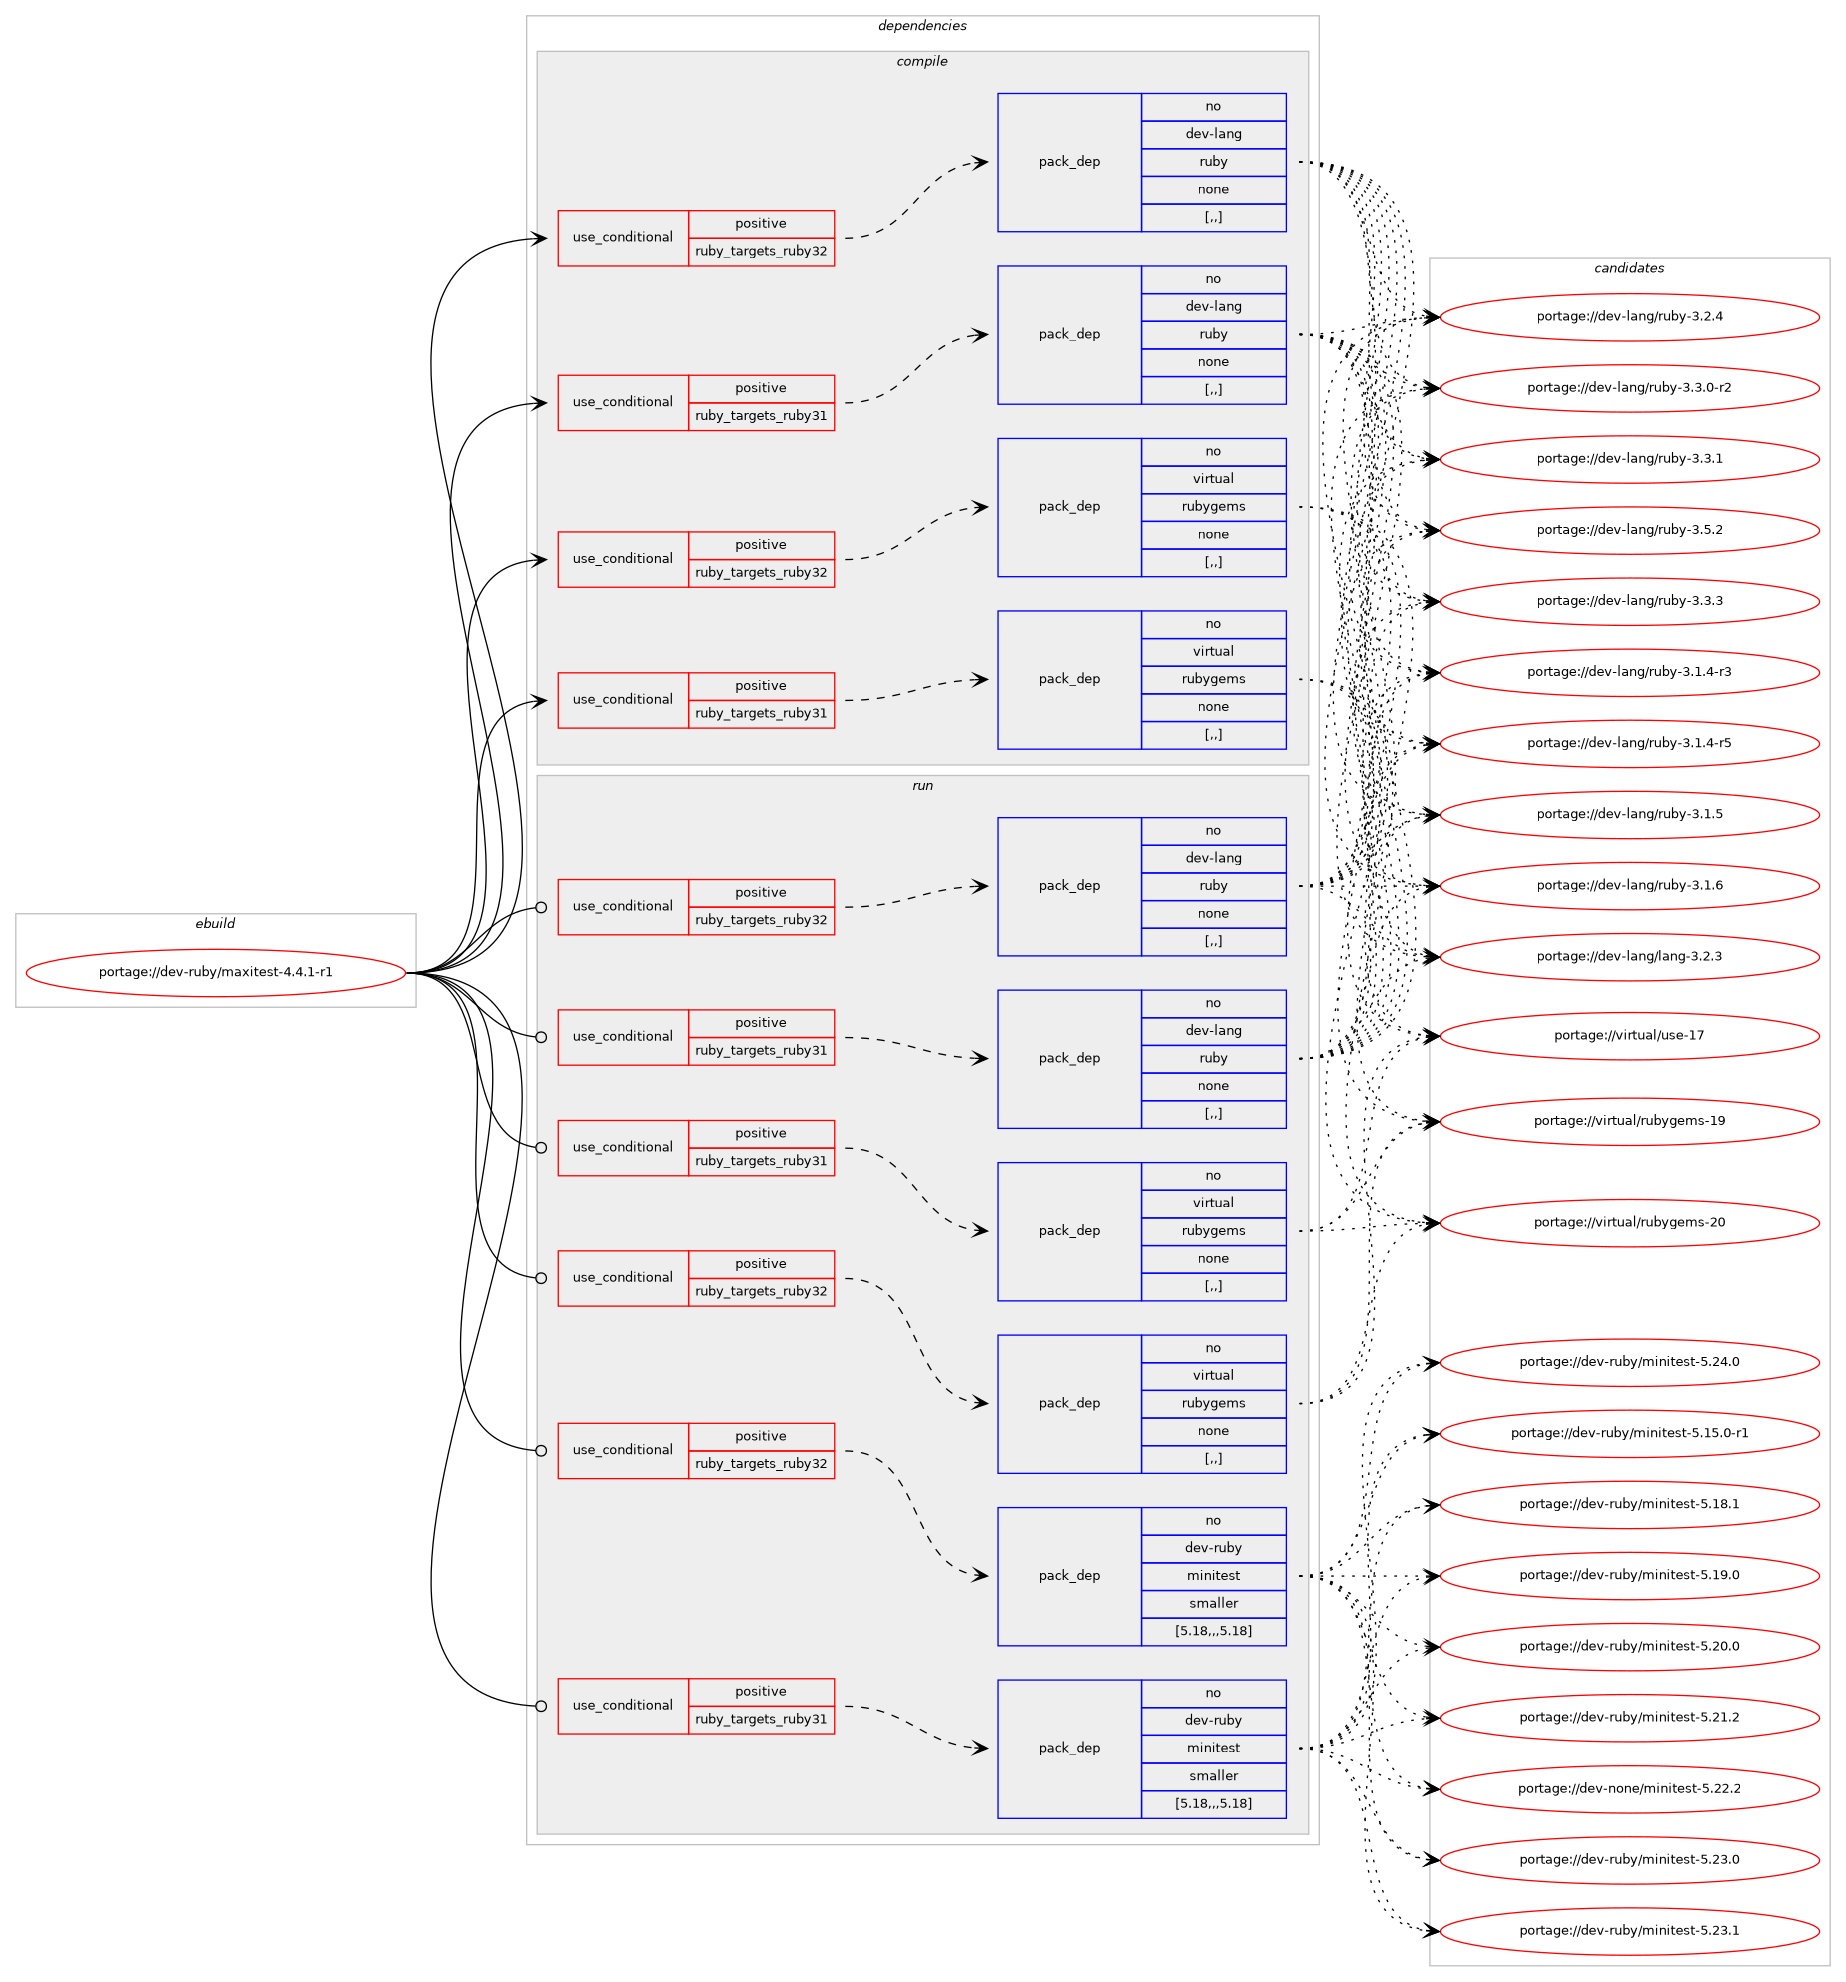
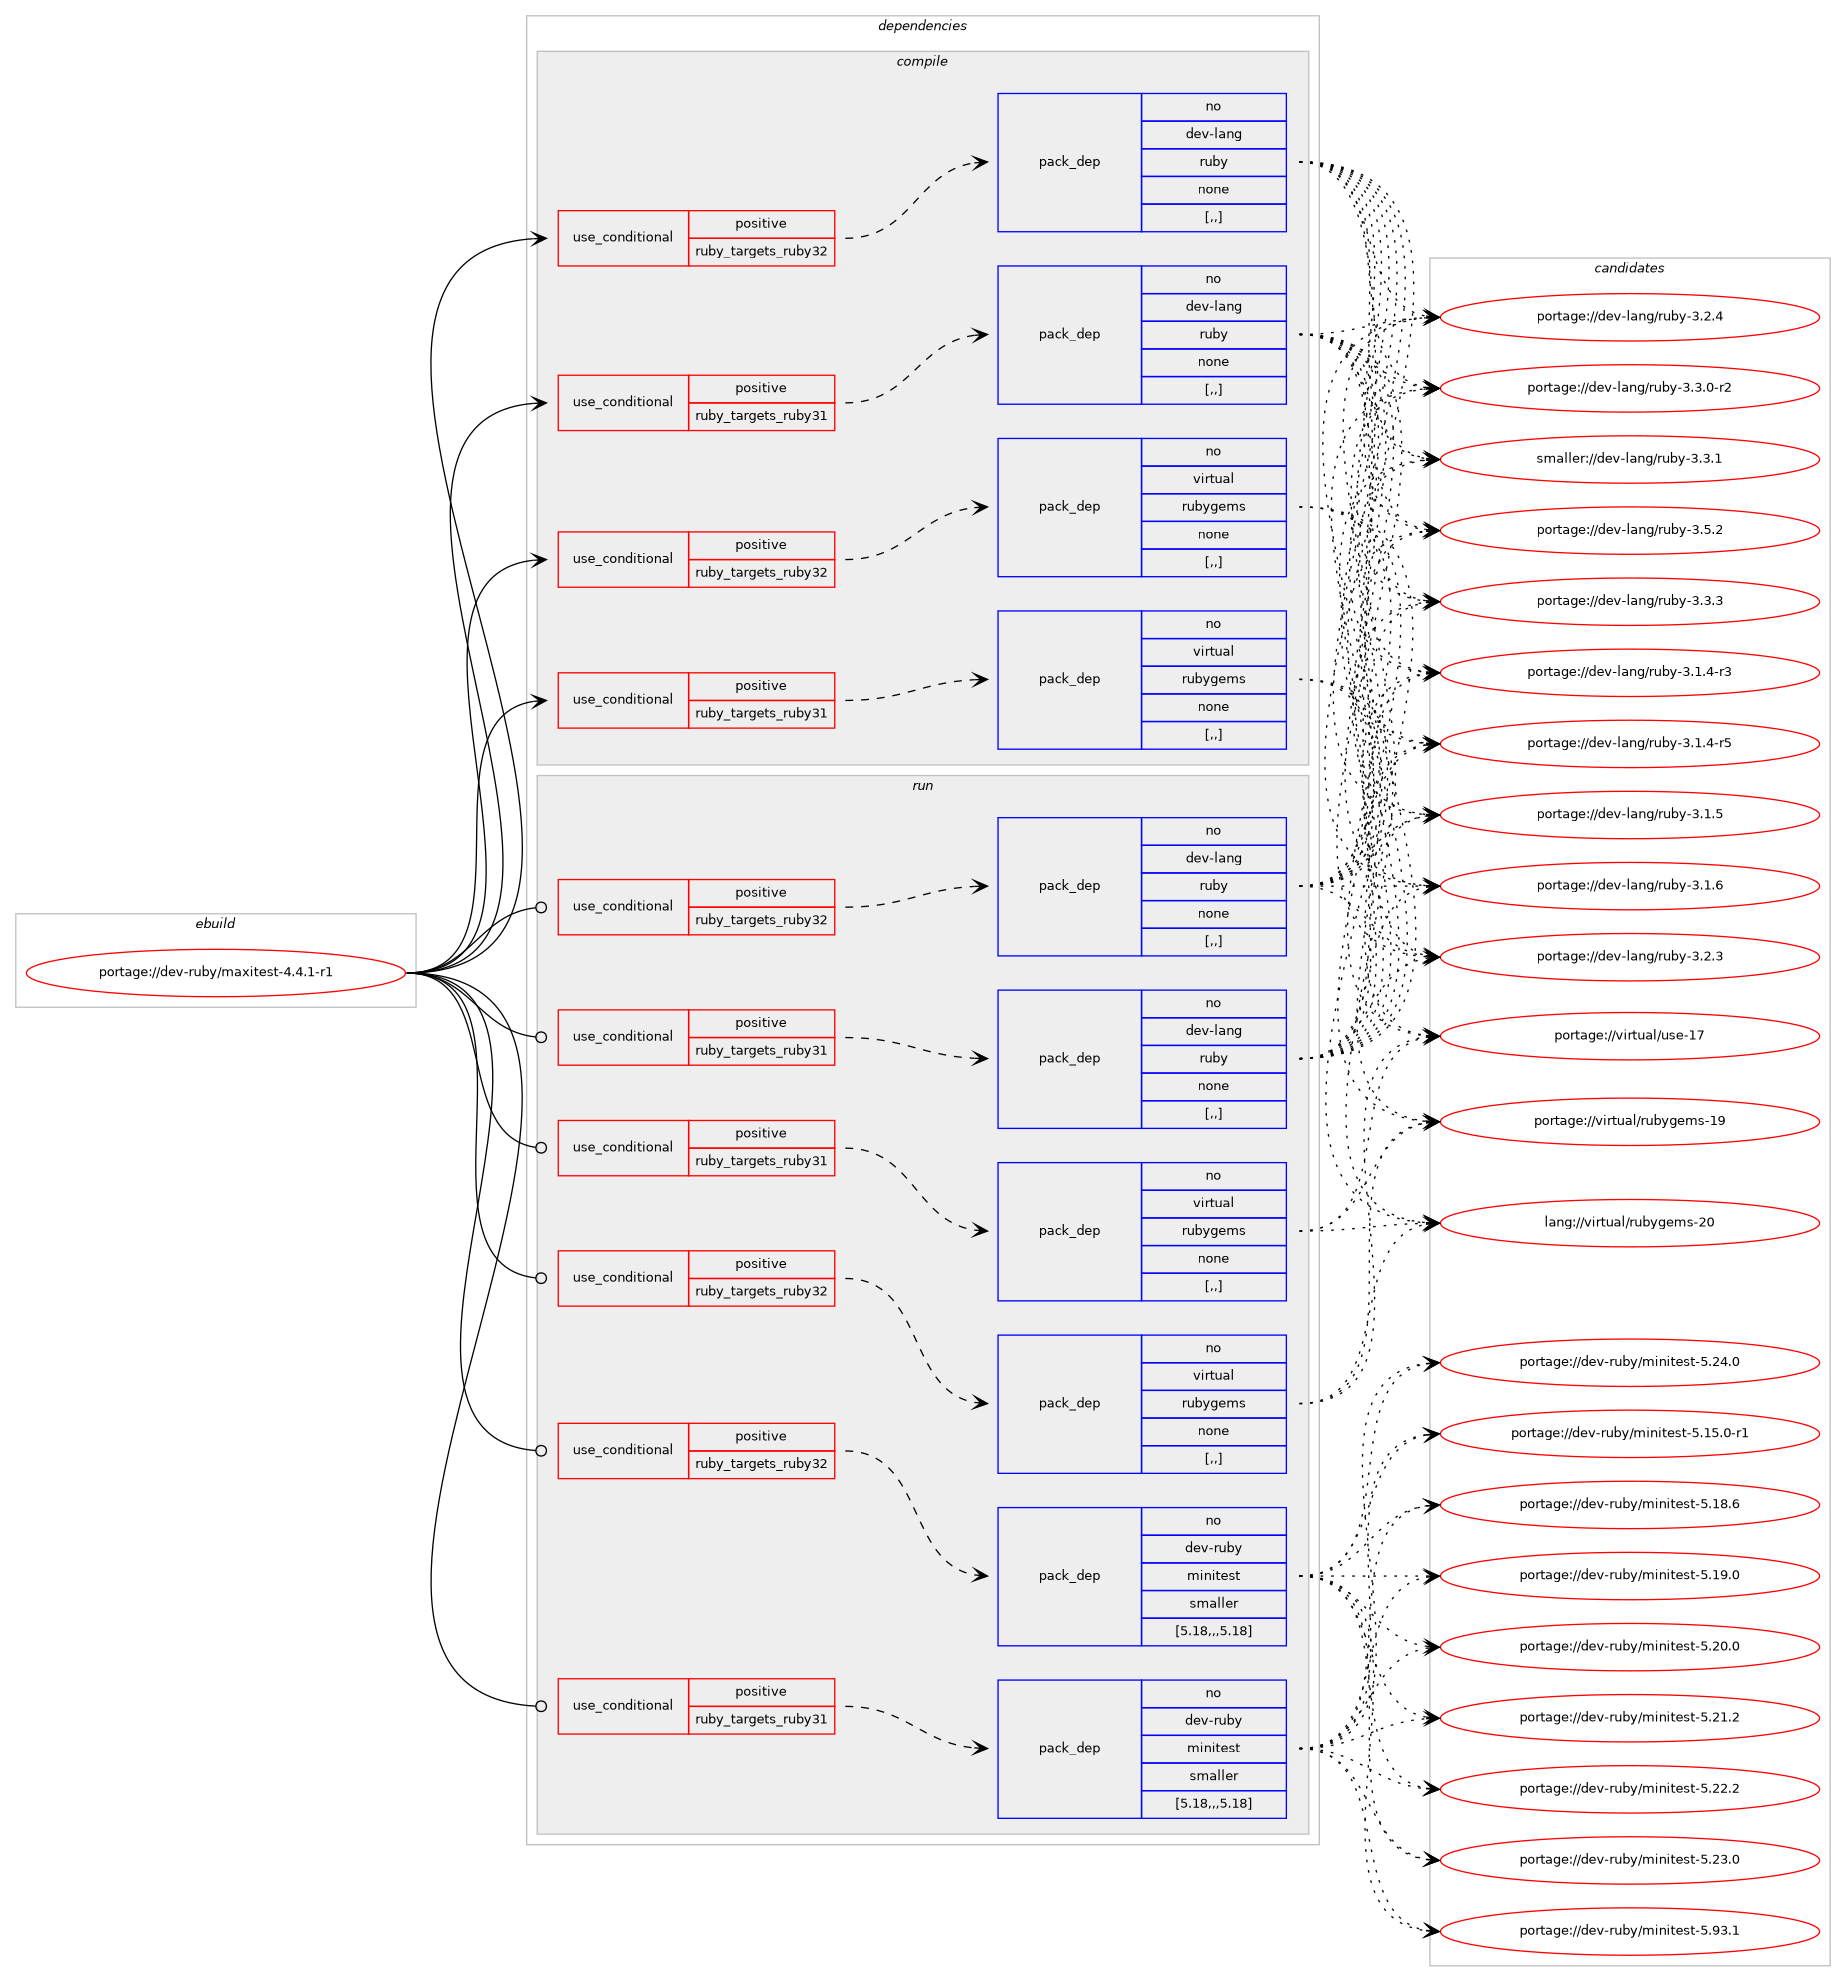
node "portage://dev-lang/ruby-3.3.1": label "portage://dev-lang/ruby-3.3.1" -> "smaller://dev-lang/ruby-3.3.1"
node "portage://dev-lang/lang-3.2.3": label "portage://dev-lang/lang-3.2.3" -> "portage://dev-lang/ruby-3.2.3"
node "portage://virtual/rubygems-20": label "portage://virtual/rubygems-20" -> "lang://virtual/rubygems-20"
node "portage://dev-ruby/minitest-5.18.1": label "portage://dev-ruby/minitest-5.18.1" -> "portage://dev-ruby/minitest-5.18.6"
node "portage://dev-none/minitest-5.22.2": label "portage://dev-none/minitest-5.22.2" -> "portage://dev-ruby/minitest-5.22.2"
node "portage://dev-ruby/minitest-5.23.1": label "portage://dev-ruby/minitest-5.23.1" -> "portage://dev-ruby/minitest-5.93.1"
